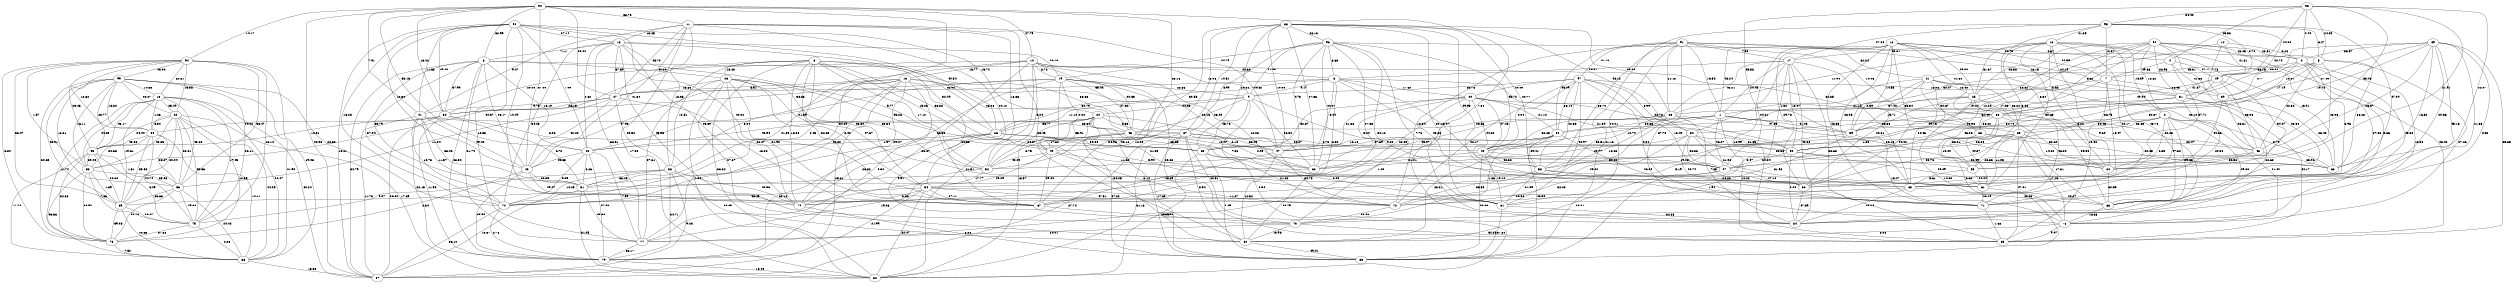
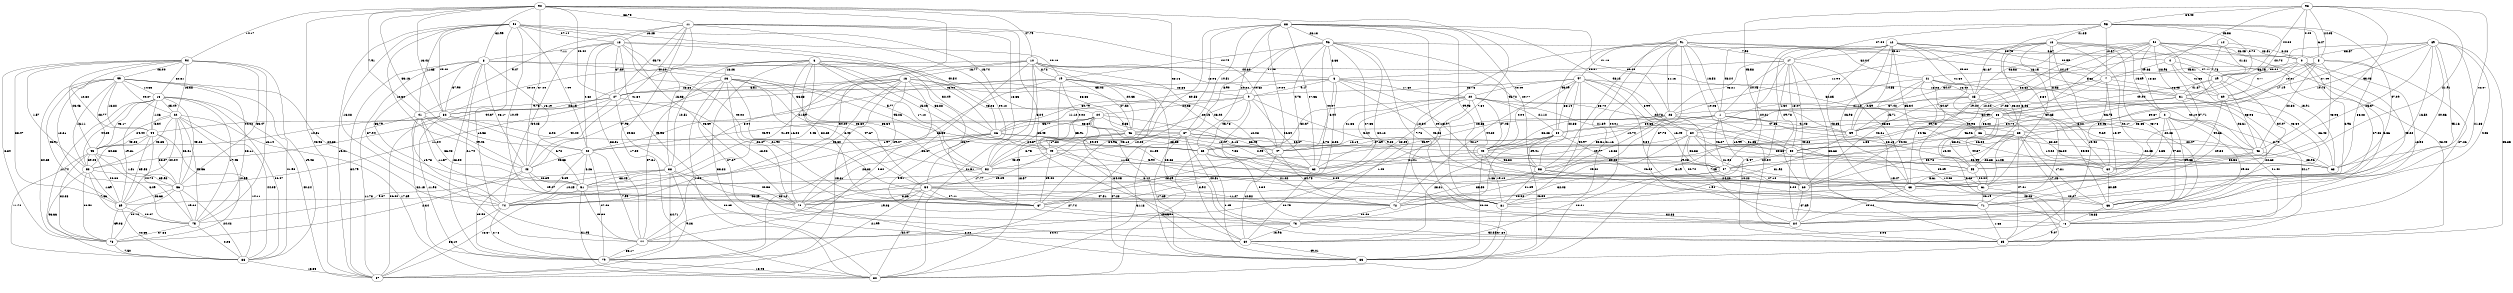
edge "91" -- "33": now "91" -- "55"
edge "16" -- "67": label "20.55" -> "28.77"
